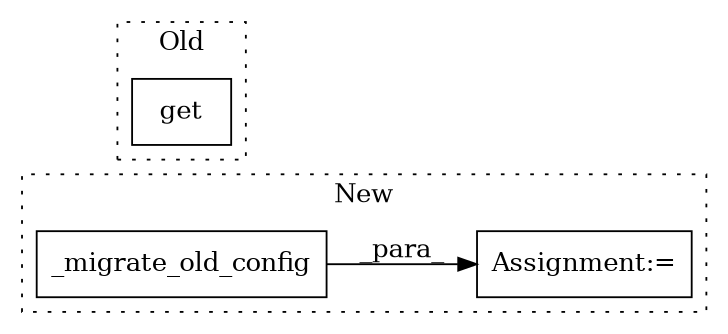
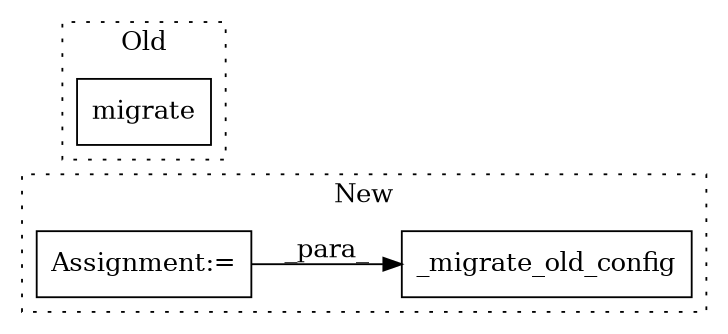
node "get": label "get" -> "migrate"
edge "_migrate_old_config" -> "Assignment:=": reversed
